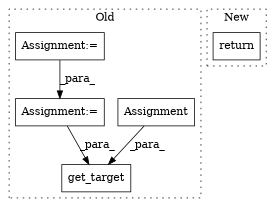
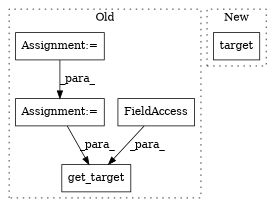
node "return": label "return" -> "target"
node "Assignment": label "Assignment" -> "FieldAccess"
